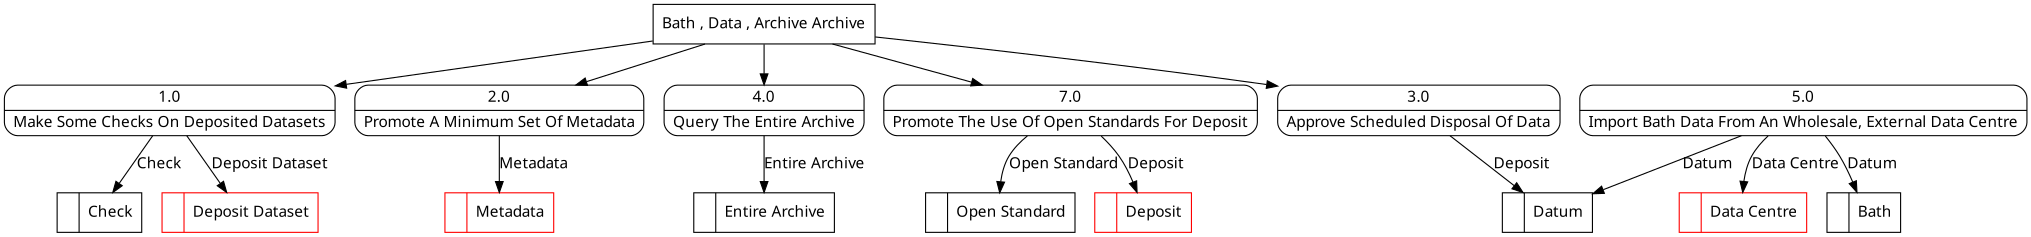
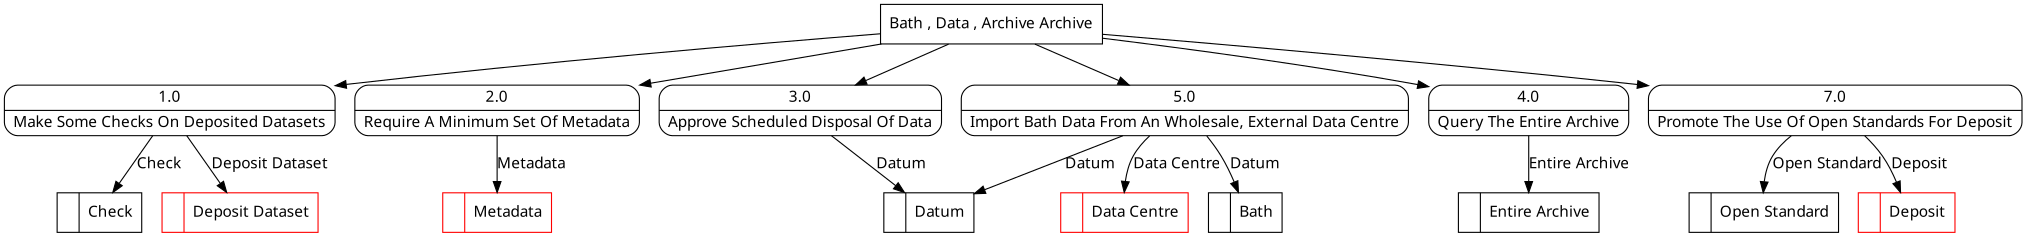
edge "Bath , Data , Archive Archive" -> "5.0": added
node "2.0": text "Promote A Minimum Set Of Metadata" -> "Require A Minimum Set Of Metadata"
edge "3.0" -> "Datum": label "Deposit" -> "Datum"
